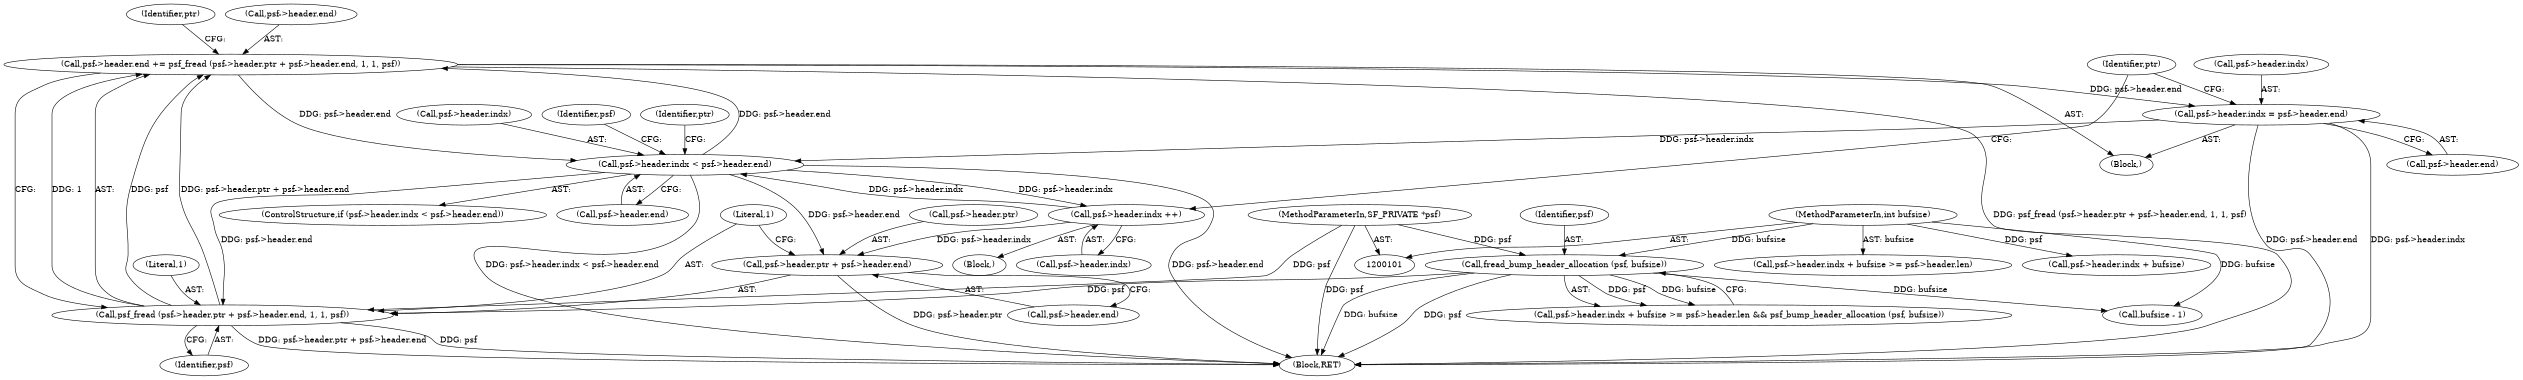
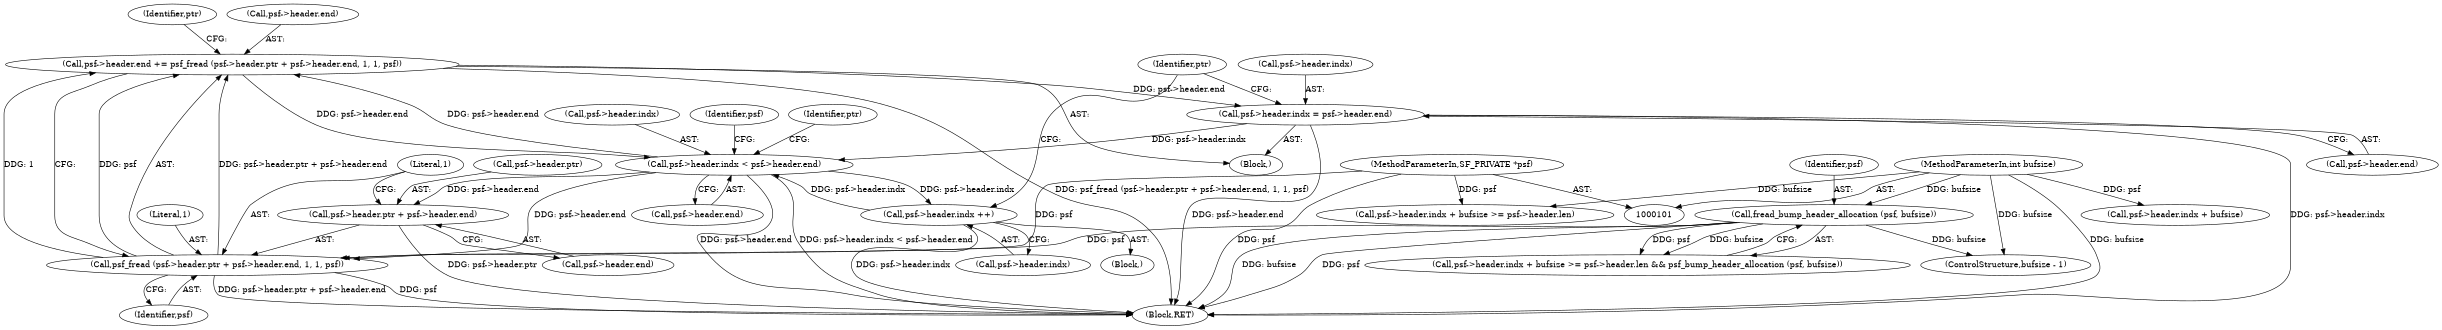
node "(ControlStructure,if (psf->header.indx < psf->header.end))": removed
edge "(Call,psf->header.indx ++)" -> "(Call,psf->header.ptr + psf->header.end)": now "(Call,psf->header.indx ++)" -> "(Block,RET)"
edge "(MethodParameterIn,SF_PRIVATE *psf)" -> "(Call,fread_bump_header_allocation (psf, bufsize))": now "(MethodParameterIn,SF_PRIVATE *psf)" -> "(Call,psf->header.indx + bufsize >= psf->header.len)"
edge "(MethodParameterIn,int bufsize)" -> "(Call,psf->header.indx + bufsize >= psf->header.len)": label "AST: bufsize" -> "DDG: bufsize"
node "1200101": label "1200101" -> "1000101"
edge "(MethodParameterIn,int bufsize)" -> "(Block,RET)": added, label "DDG: bufsize"
node "(Call,bufsize - 1)": label "(Call,bufsize - 1)" -> "(ControlStructure,bufsize - 1)"
